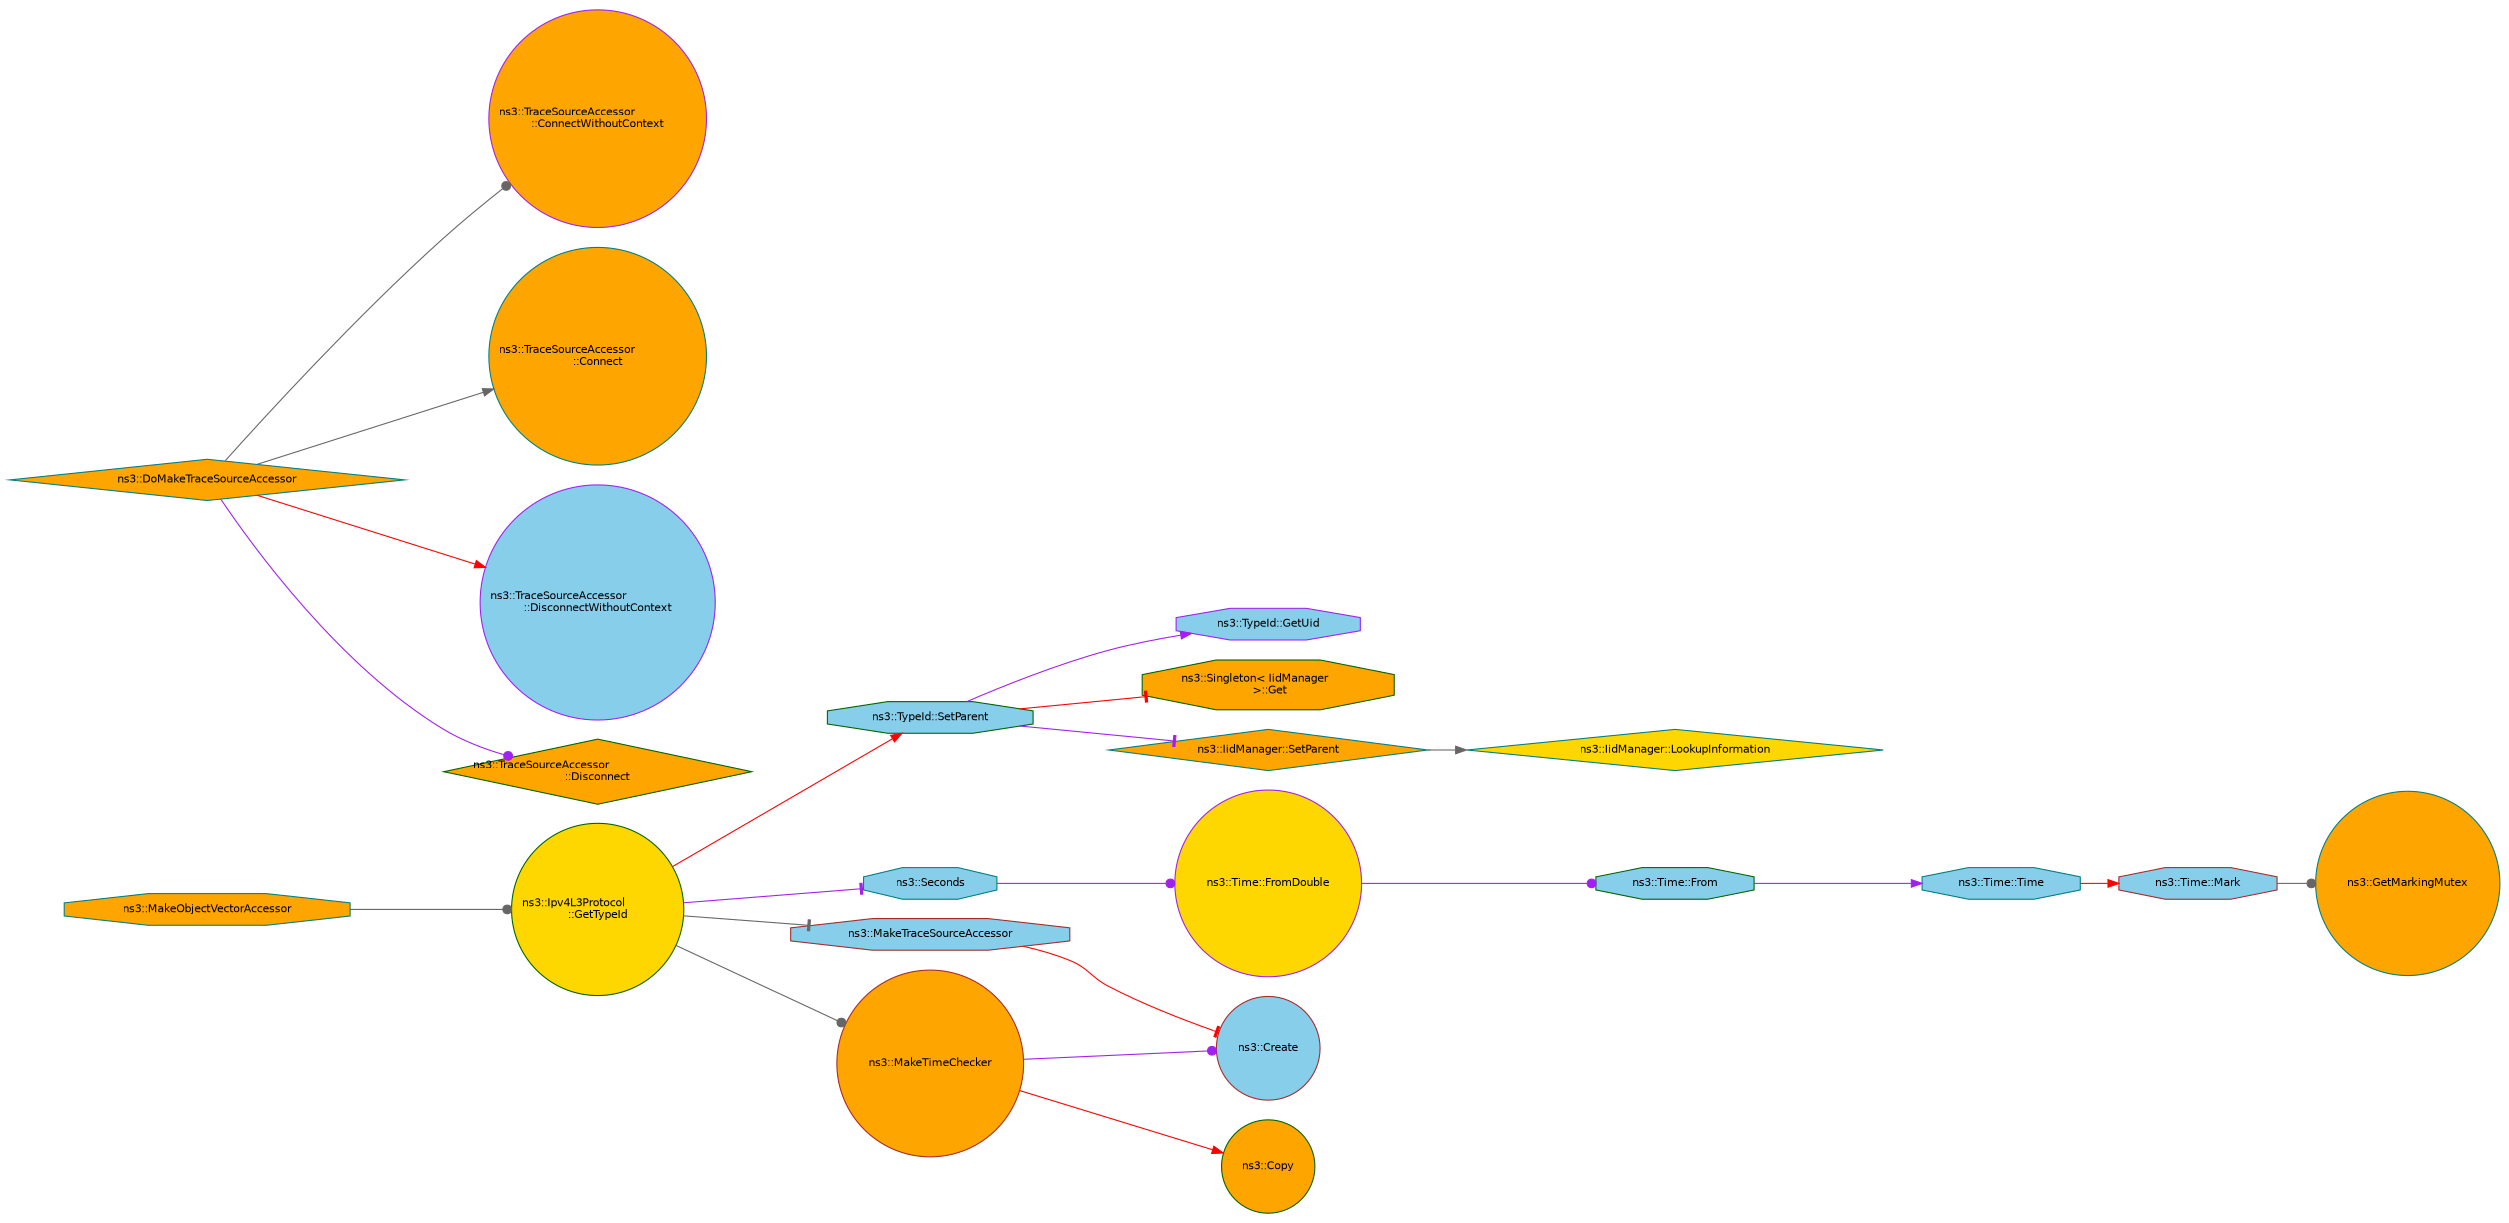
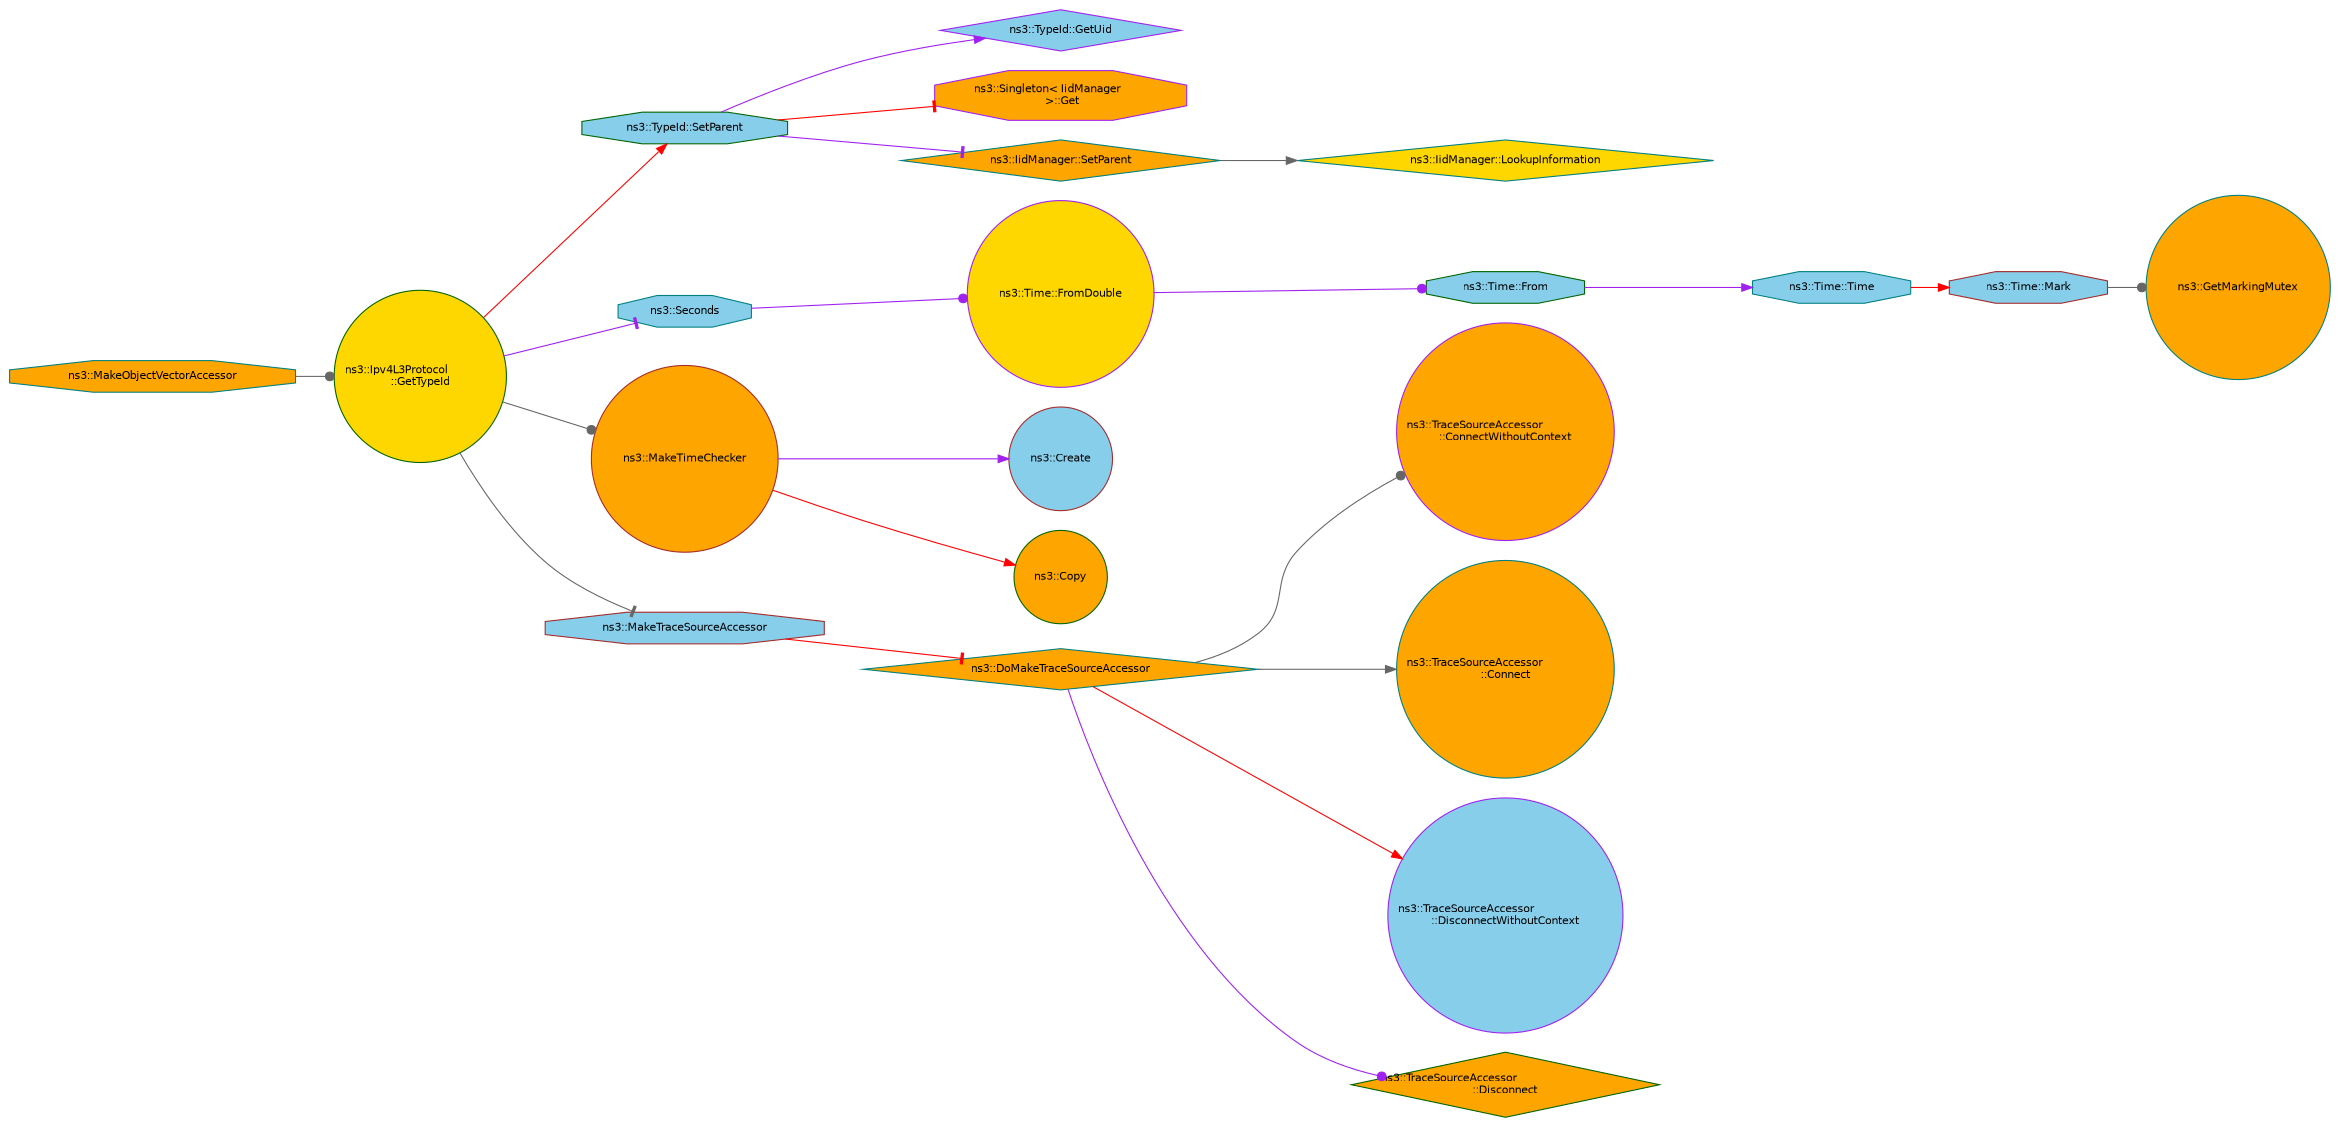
node "ns3::TypeId::GetUid": shape octagon -> diamond
node "ns3::Singleton< IidManager >::Get": color darkgreen -> purple
edge "ns3::MakeTraceSourceAccessor" -> "ns3::Create": now "ns3::MakeTraceSourceAccessor" -> "ns3::DoMakeTraceSourceAccessor"
edge "ns3::MakeTimeChecker" -> "ns3::Create": arrowhead dot -> normal
